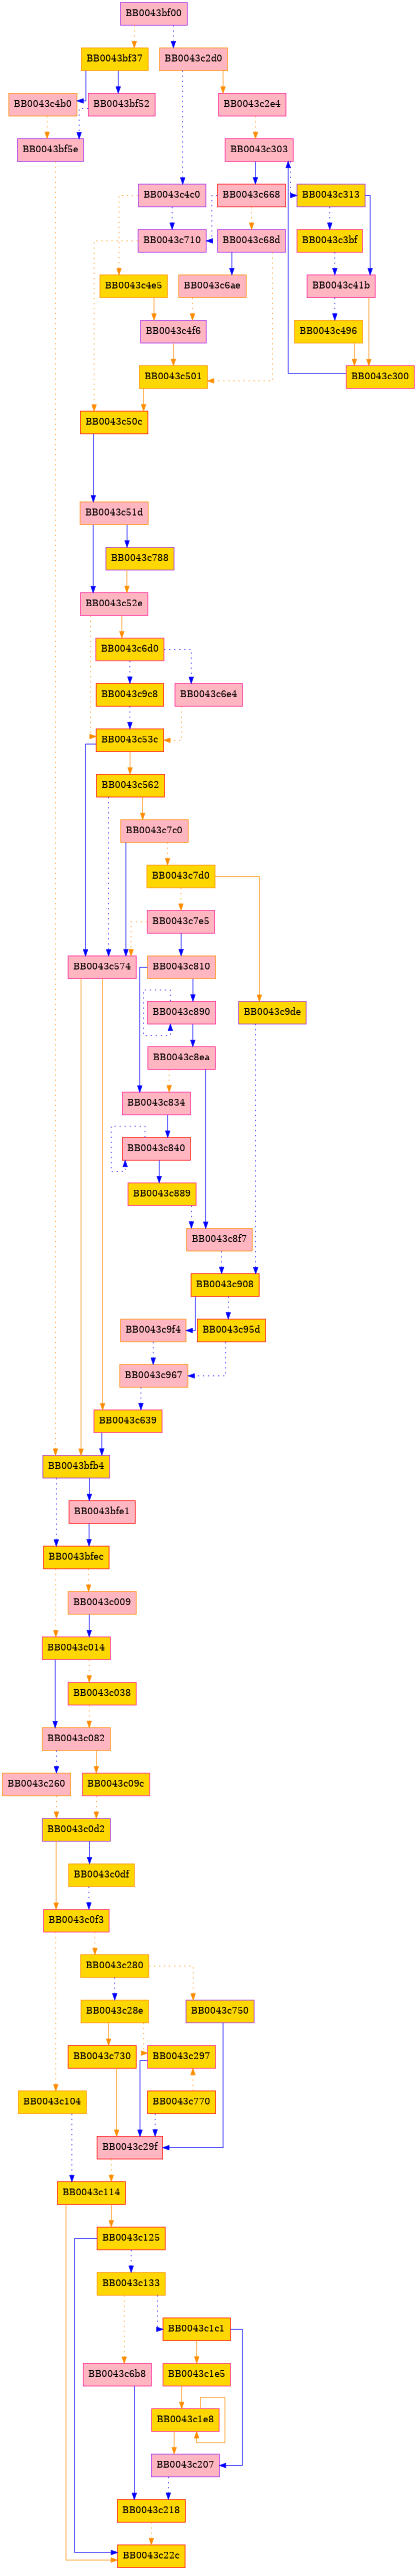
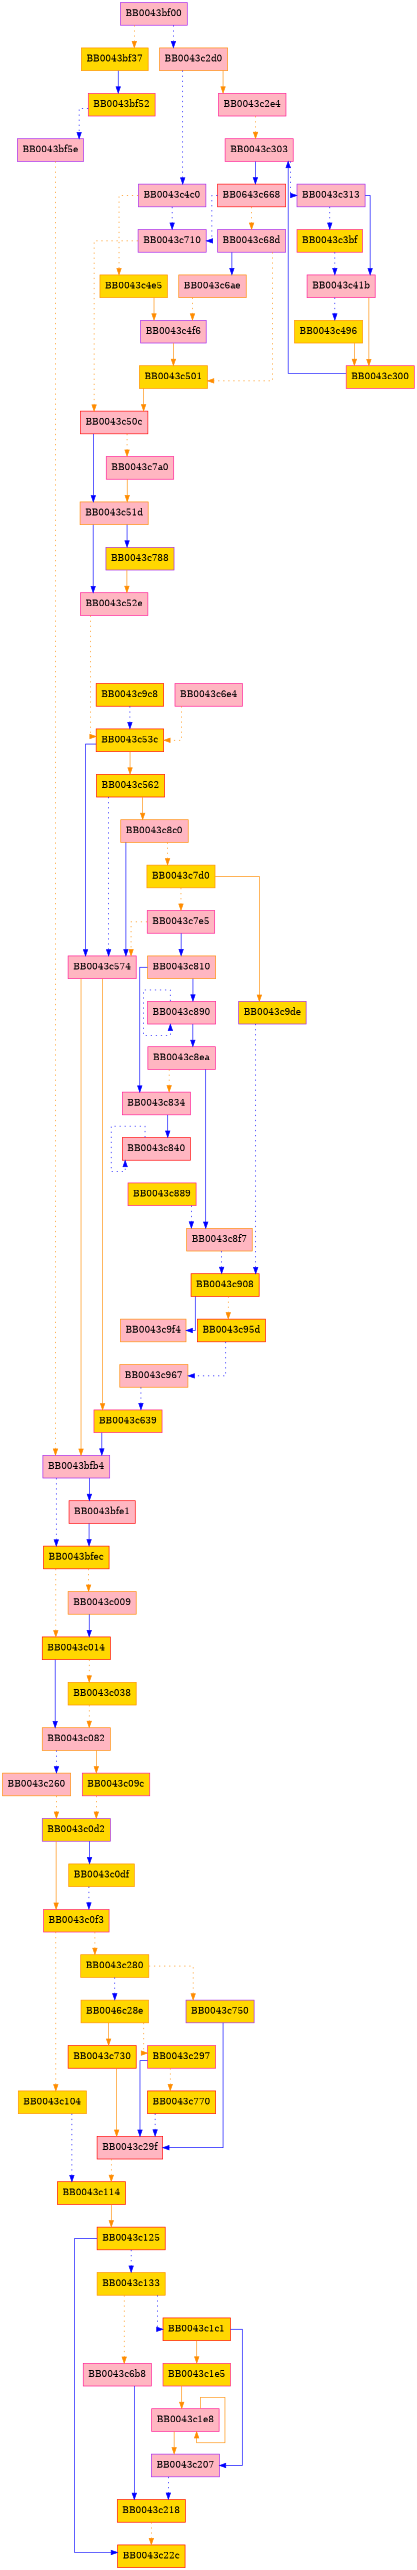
node "BB0043c4b0": removed
node "BB0043bf52": fillcolor lightpink -> gold
node "BB0043c668": label "BB0043c668" -> "BB0643c668"
node "BB0043c313": fillcolor gold -> lightpink
node "BB0043c50c": fillcolor gold -> lightpink
node "BB0043c7a0": added
node "BB0043c6d0": removed
node "BB0043c7c0": label "BB0043c7c0" -> "BB0043c8c0"
edge "BB0043c840" -> "BB0043c889": removed
edge "BB0043c908" -> "BB0043c95d": color blue -> darkorange
edge "BB0043c9f4" -> "BB0043c967": removed
node "BB0043bfb4": fillcolor gold -> lightpink
node "BB0043c014": color deeppink -> red
node "BB0043c038": color deeppink -> darkorange
node "BB0043c28e": label "BB0043c28e" -> "BB0046c28e"
edge "BB0043c770" -> "BB0043c297": reversed
edge "BB0043c114" -> "BB0043c22c": removed
node "BB0043c1e8": fillcolor gold -> lightpink
